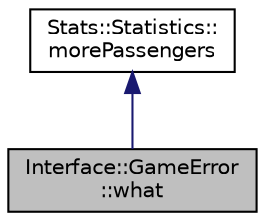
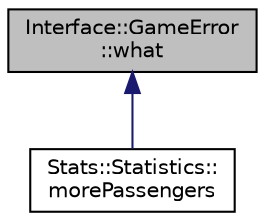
edge "Interface::GameError ::what" -> "Stats::Statistics:: morePassengers": reversed
